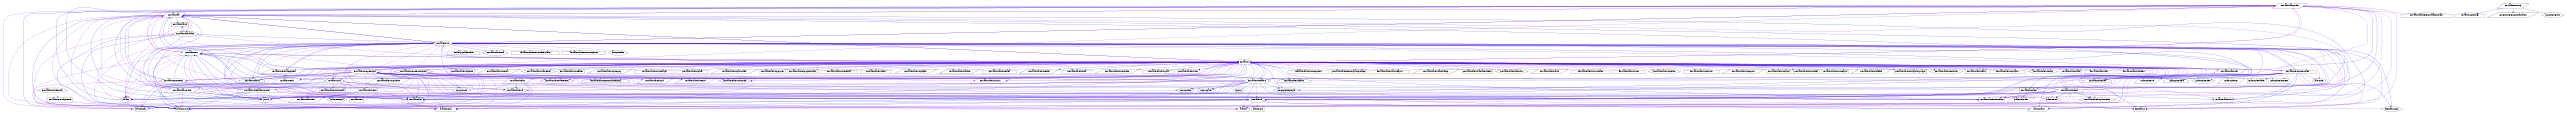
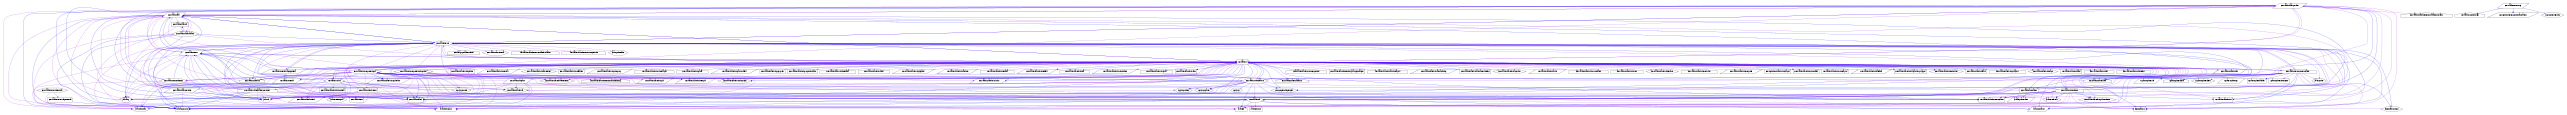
node "com_vaadin_shared_ui_richtextarea": label "com_vaadin_shared_ui_richtextarea" -> "com_vaadin_flash_ui_richtextarea"
node "com_vaadin_shared_ui_csslayout": label "com_vaadin_shared_ui_csslayout" -> "com_loginform_shared_ui_csslayout"
